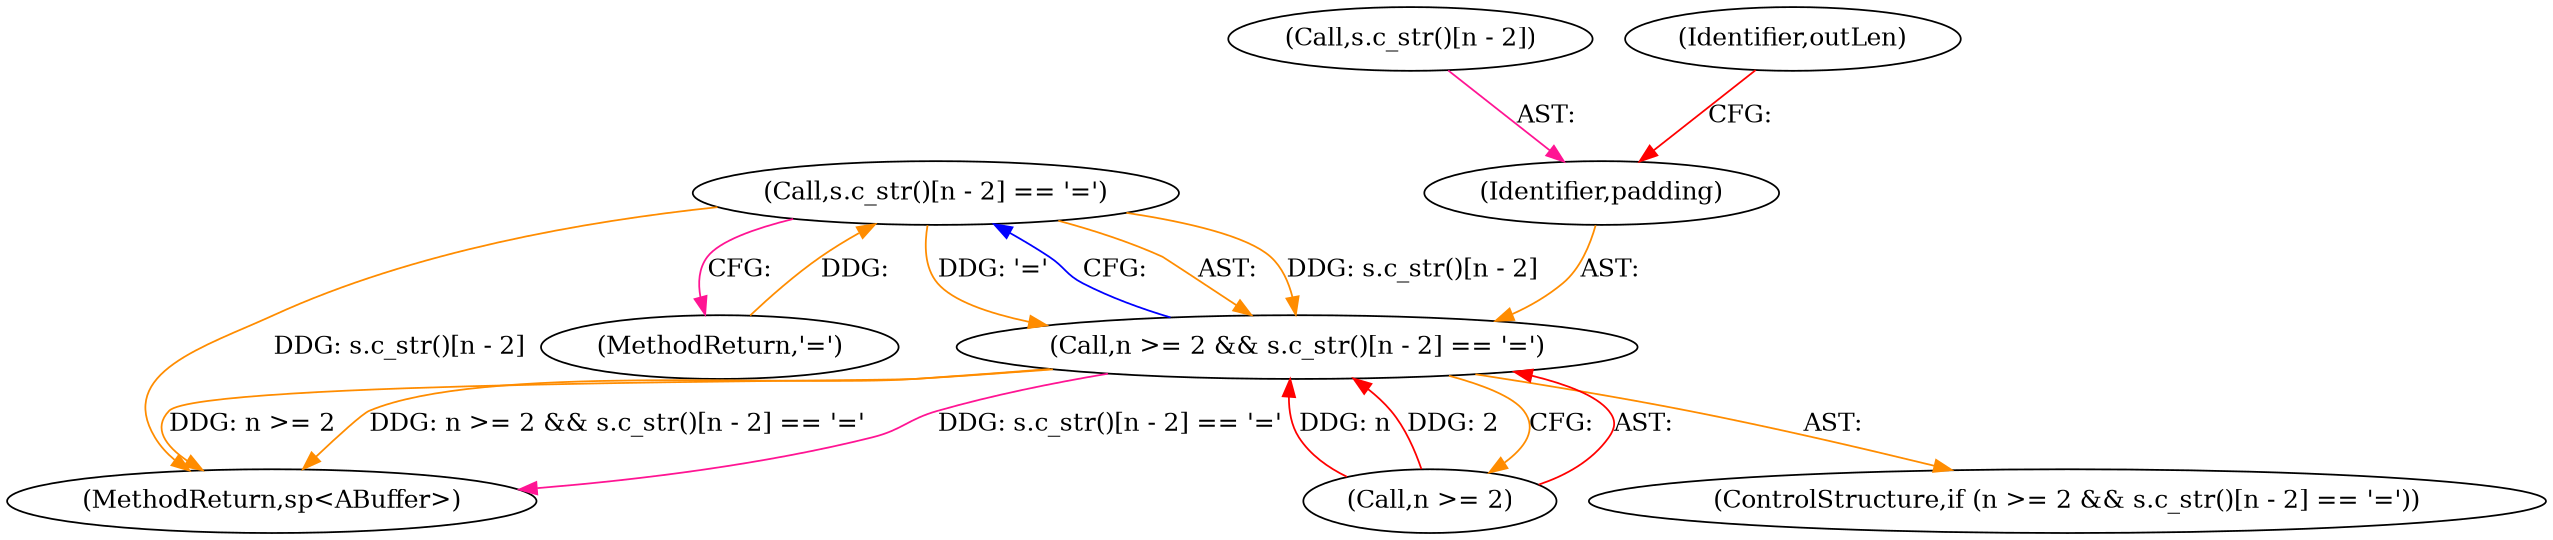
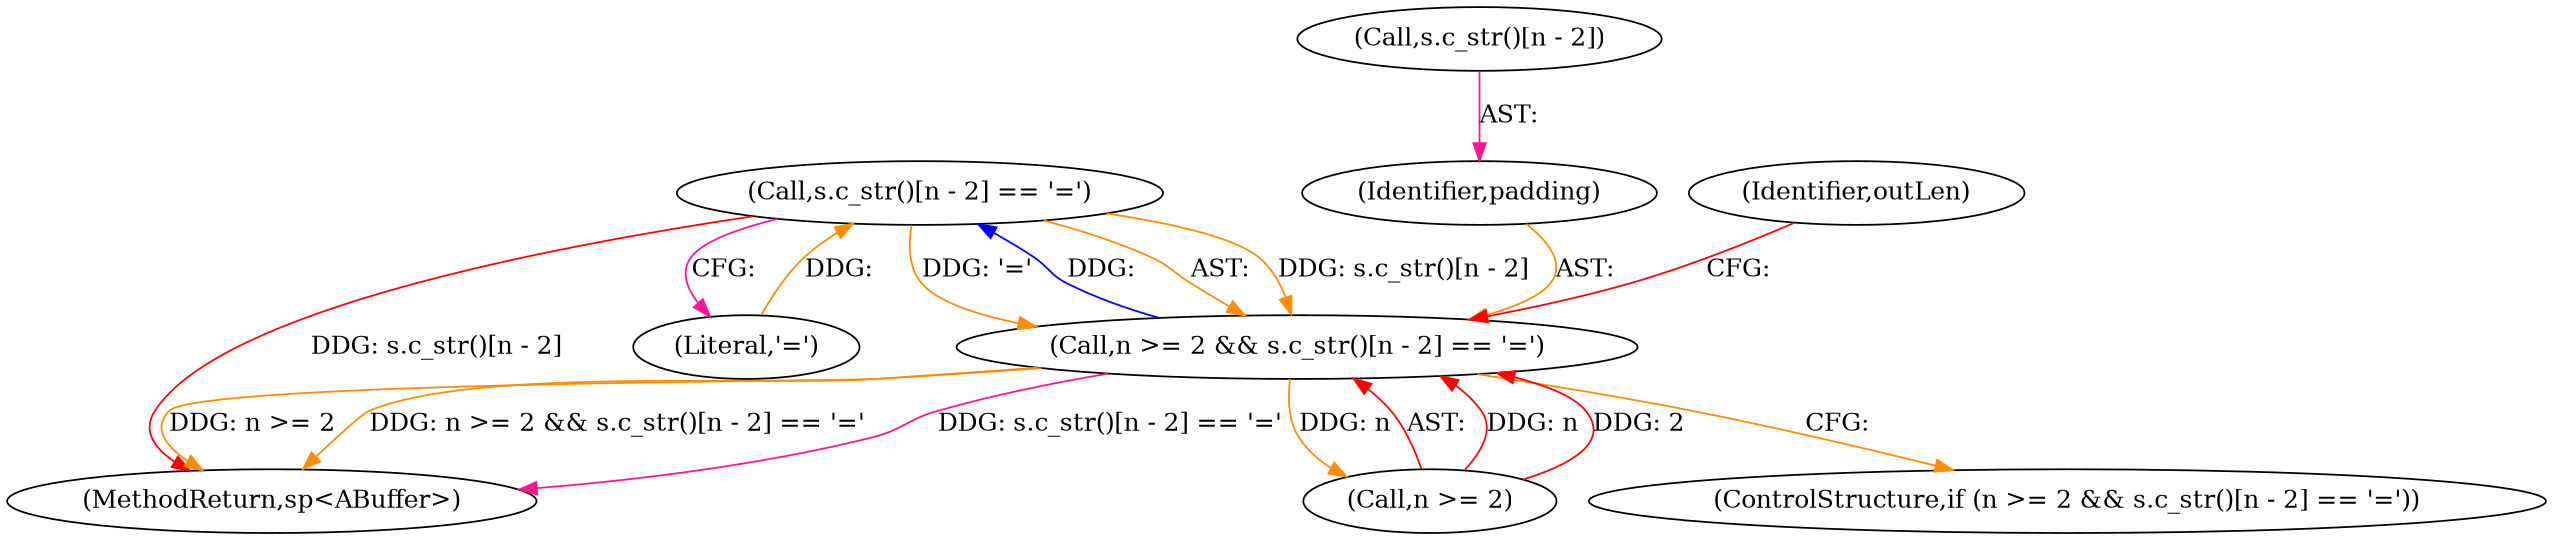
edge "(Identifier,outLen)" -> "(Identifier,padding)": now "(Identifier,outLen)" -> "(Call,n >= 2 && s.c_str()[n - 2] == '=')"
edge "(Call,n >= 2 && s.c_str()[n - 2] == '=')" -> "(Call,s.c_str()[n - 2] == '=')": label "CFG: " -> "DDG: "
edge "(Call,s.c_str()[n - 2] == '=')" -> "(MethodReturn,sp<ABuffer>)": color darkorange -> red
node "(MethodReturn,'=')": label "(MethodReturn,'=')" -> "(Literal,'=')"
edge "(Call,n >= 2 && s.c_str()[n - 2] == '=')" -> "(Call,n >= 2)": label "CFG: " -> "DDG: n"
edge "(Call,n >= 2 && s.c_str()[n - 2] == '=')" -> "(ControlStructure,if (n >= 2 && s.c_str()[n - 2] == '='))": label "AST: " -> "CFG: "
